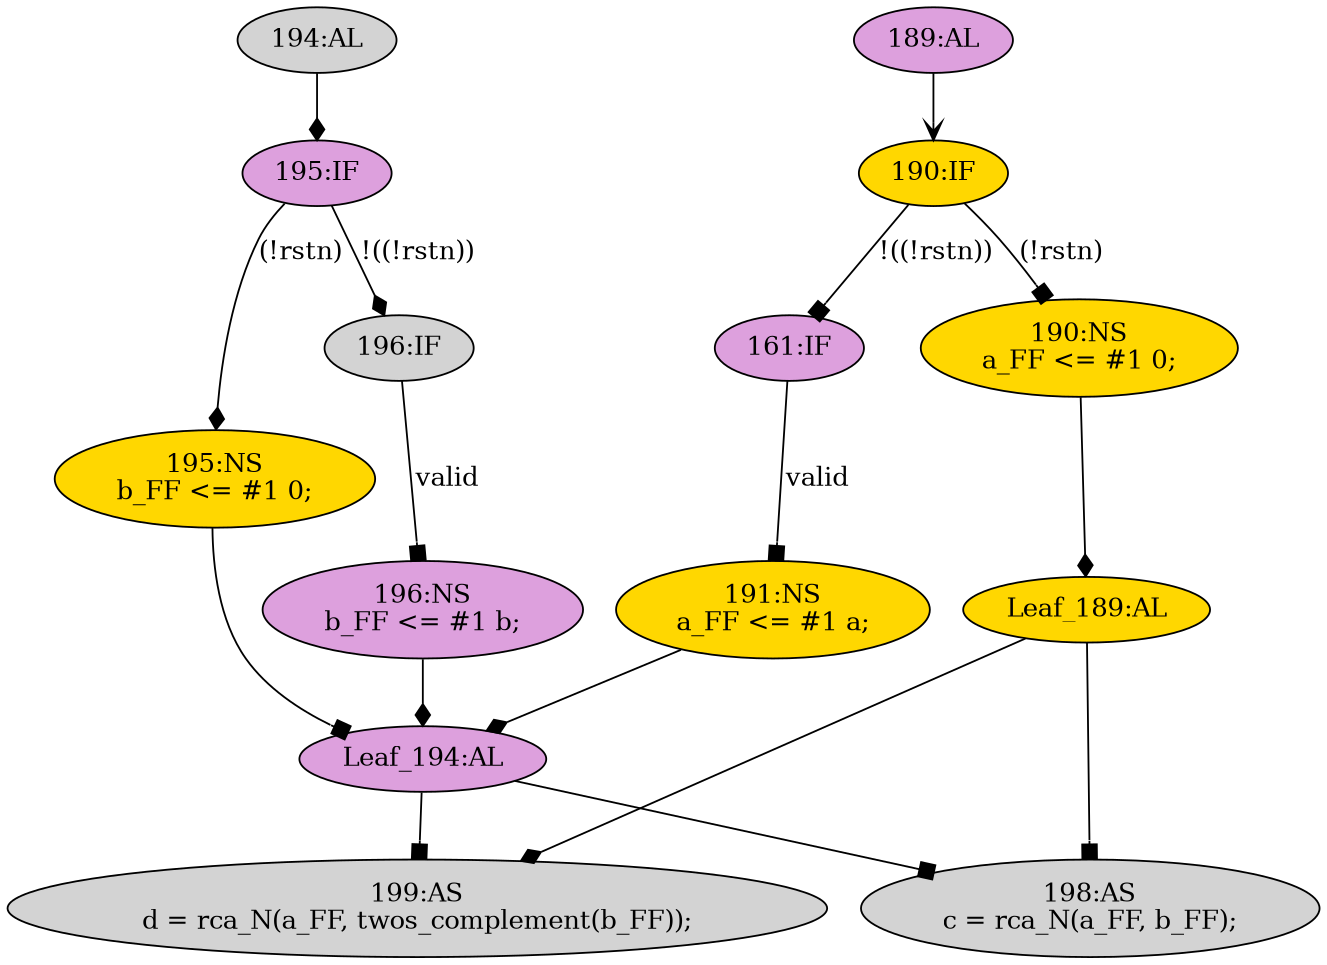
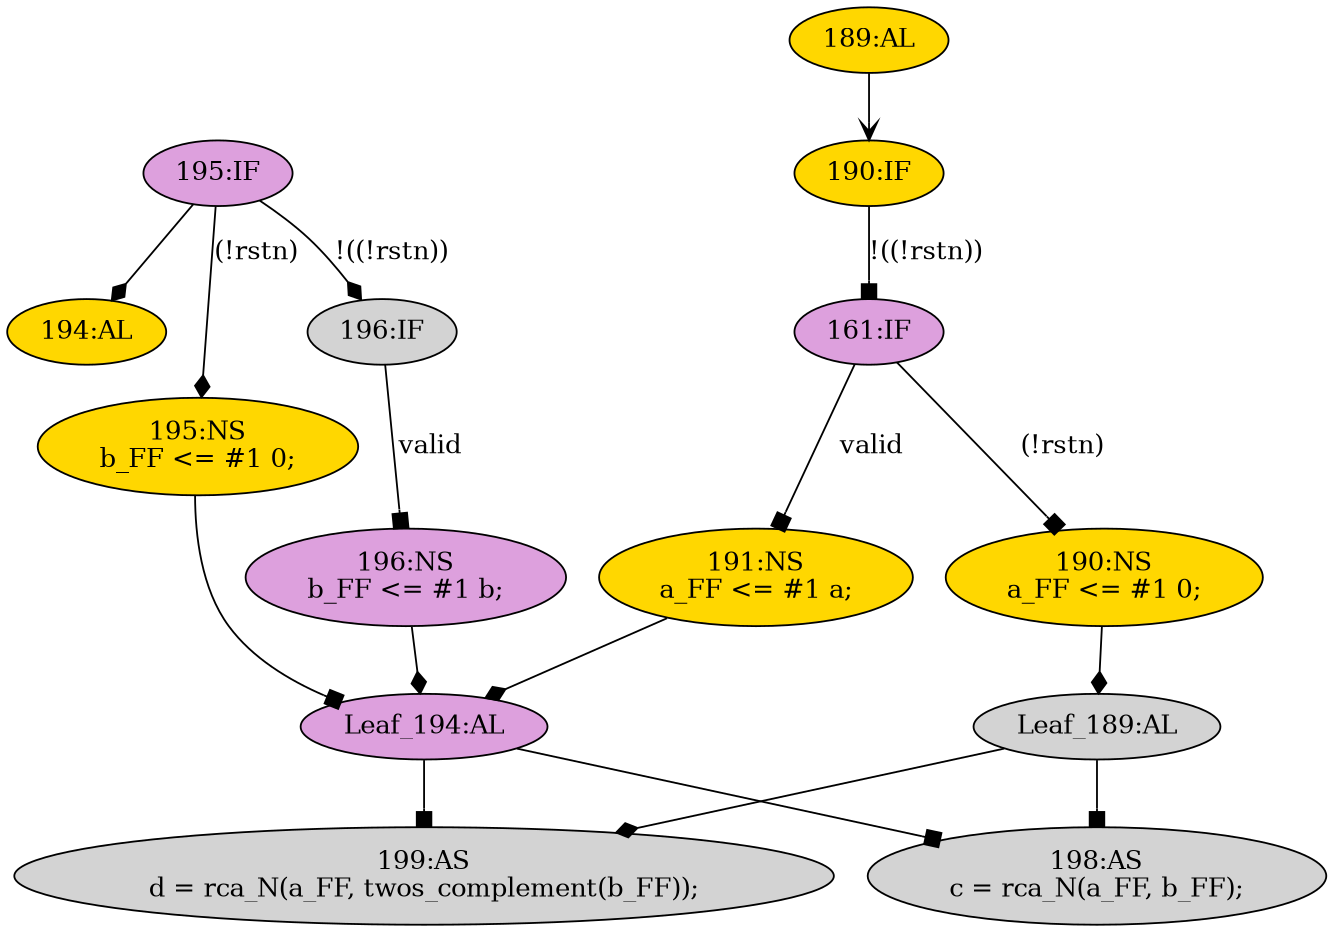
node "194:AL": fillcolor lightgrey -> gold
node "189:AL": fillcolor plum -> gold
edge "194:AL" -> "195:IF": reversed
edge "190:IF" -> "190:NS a_FF <= #1 0;": now "161:IF" -> "190:NS a_FF <= #1 0;"
node "Leaf_189:AL": fillcolor gold -> lightgrey
